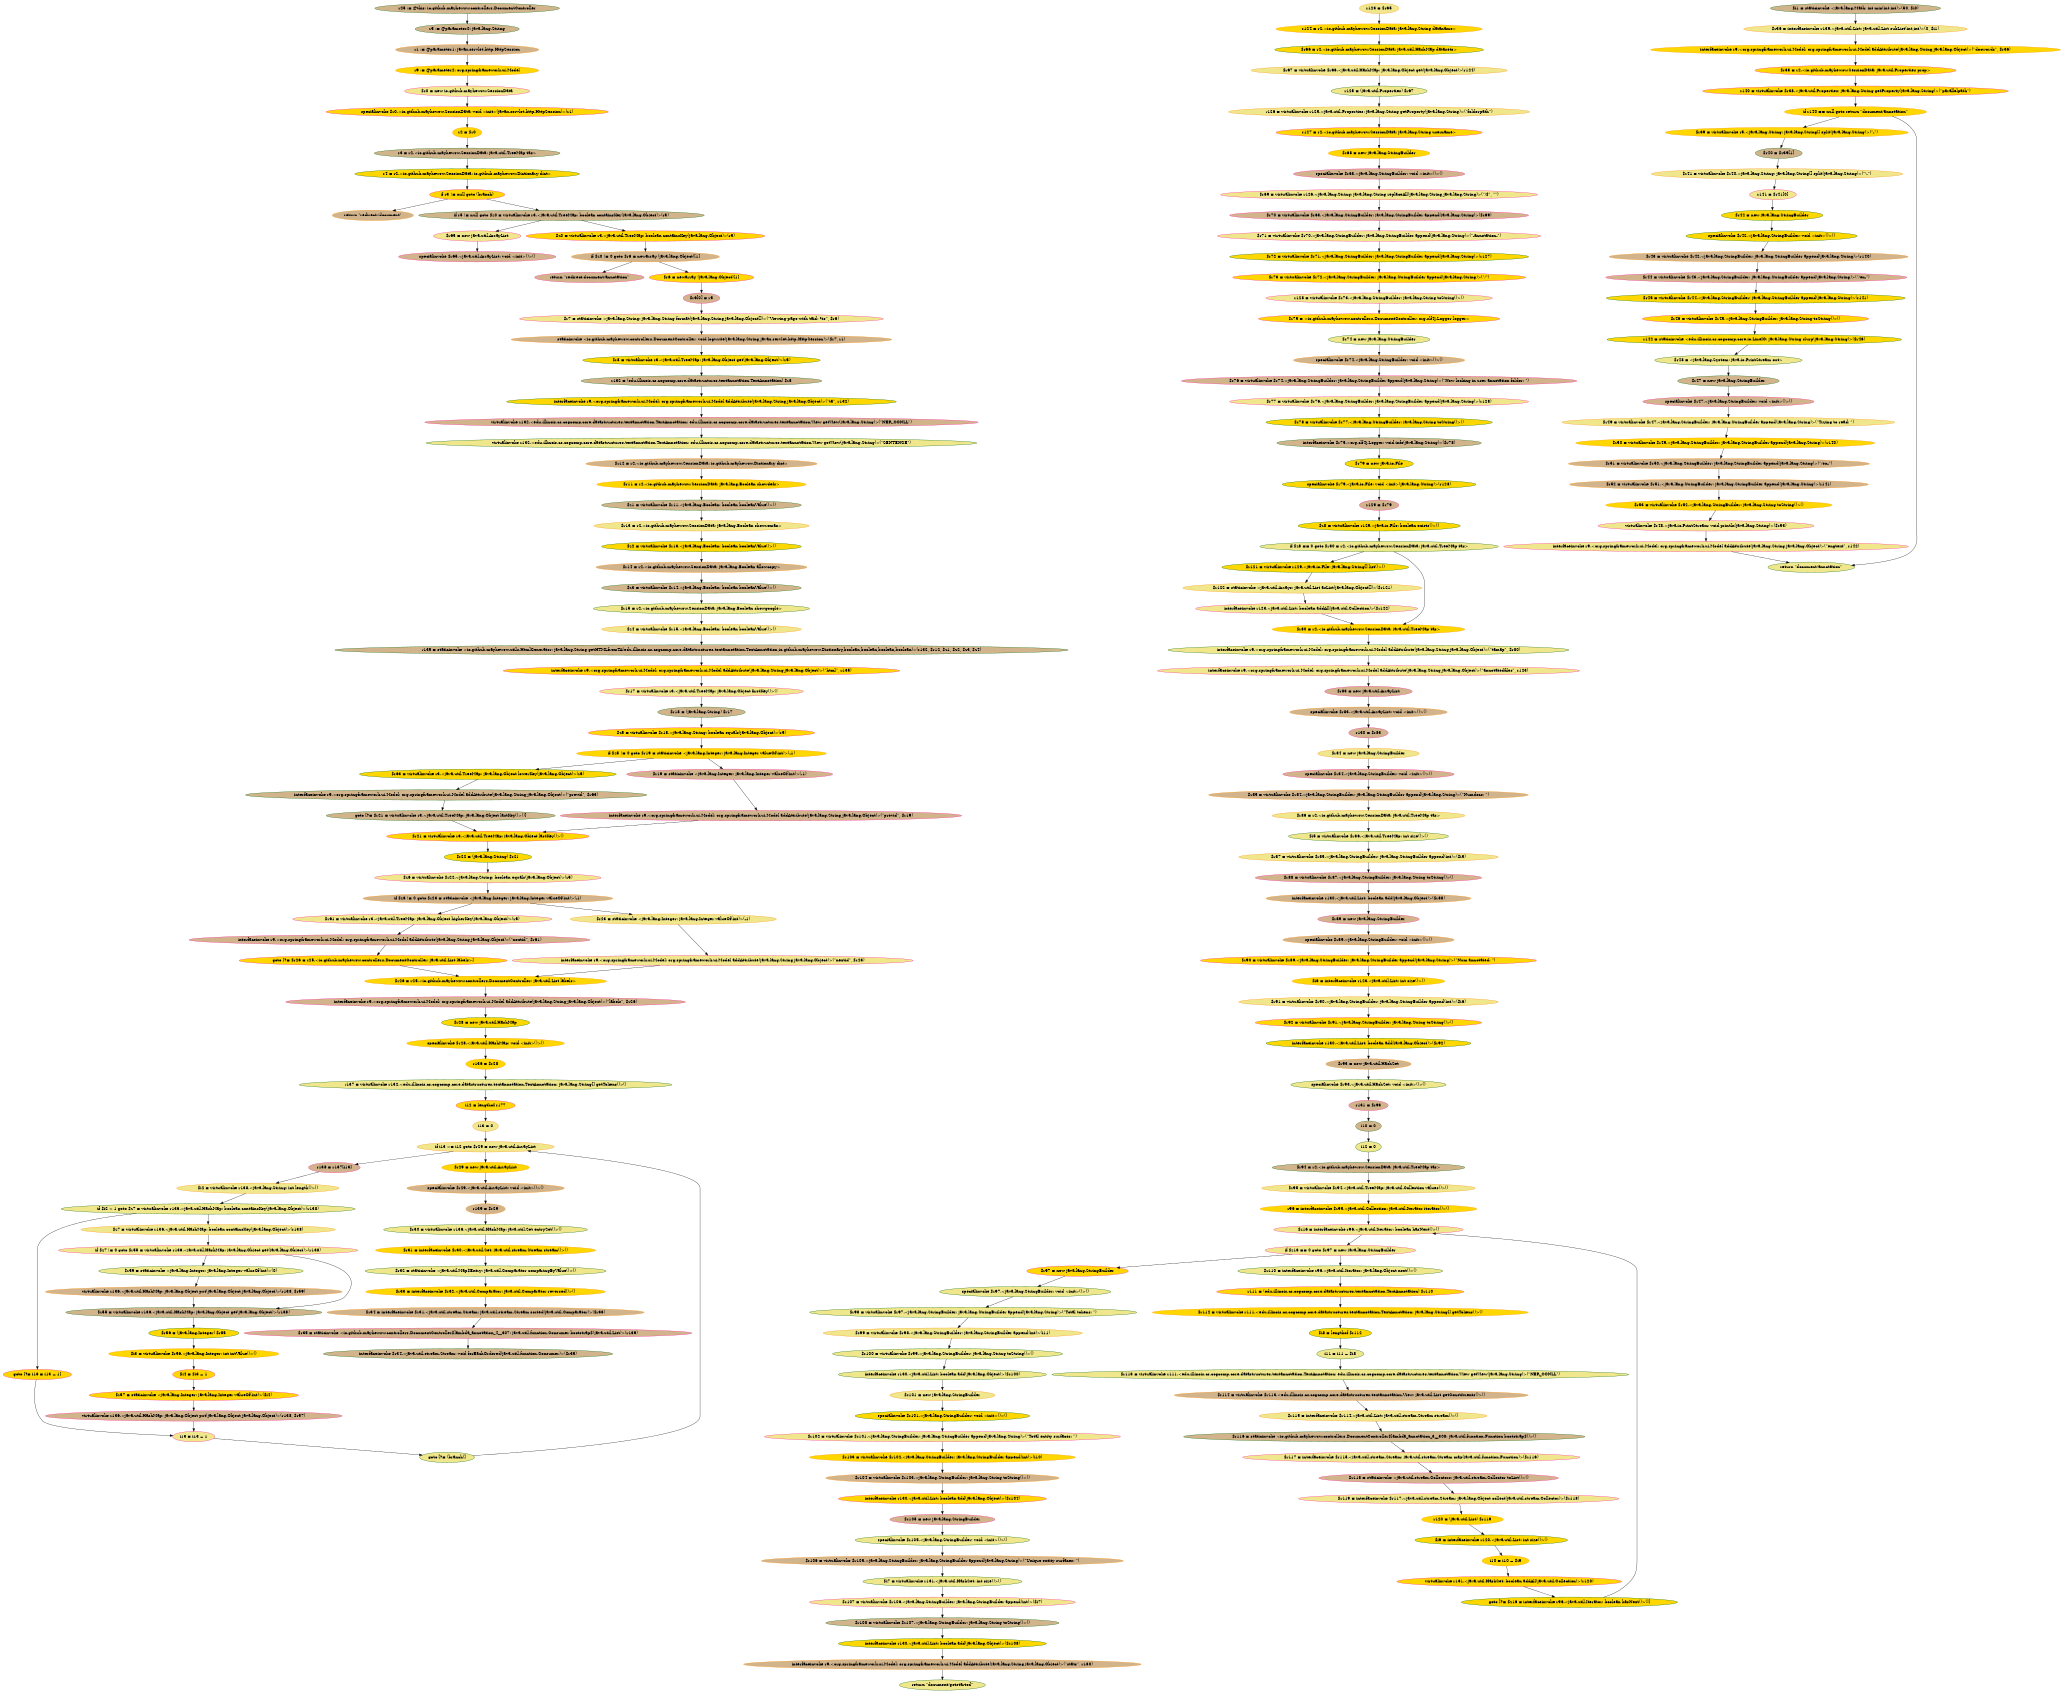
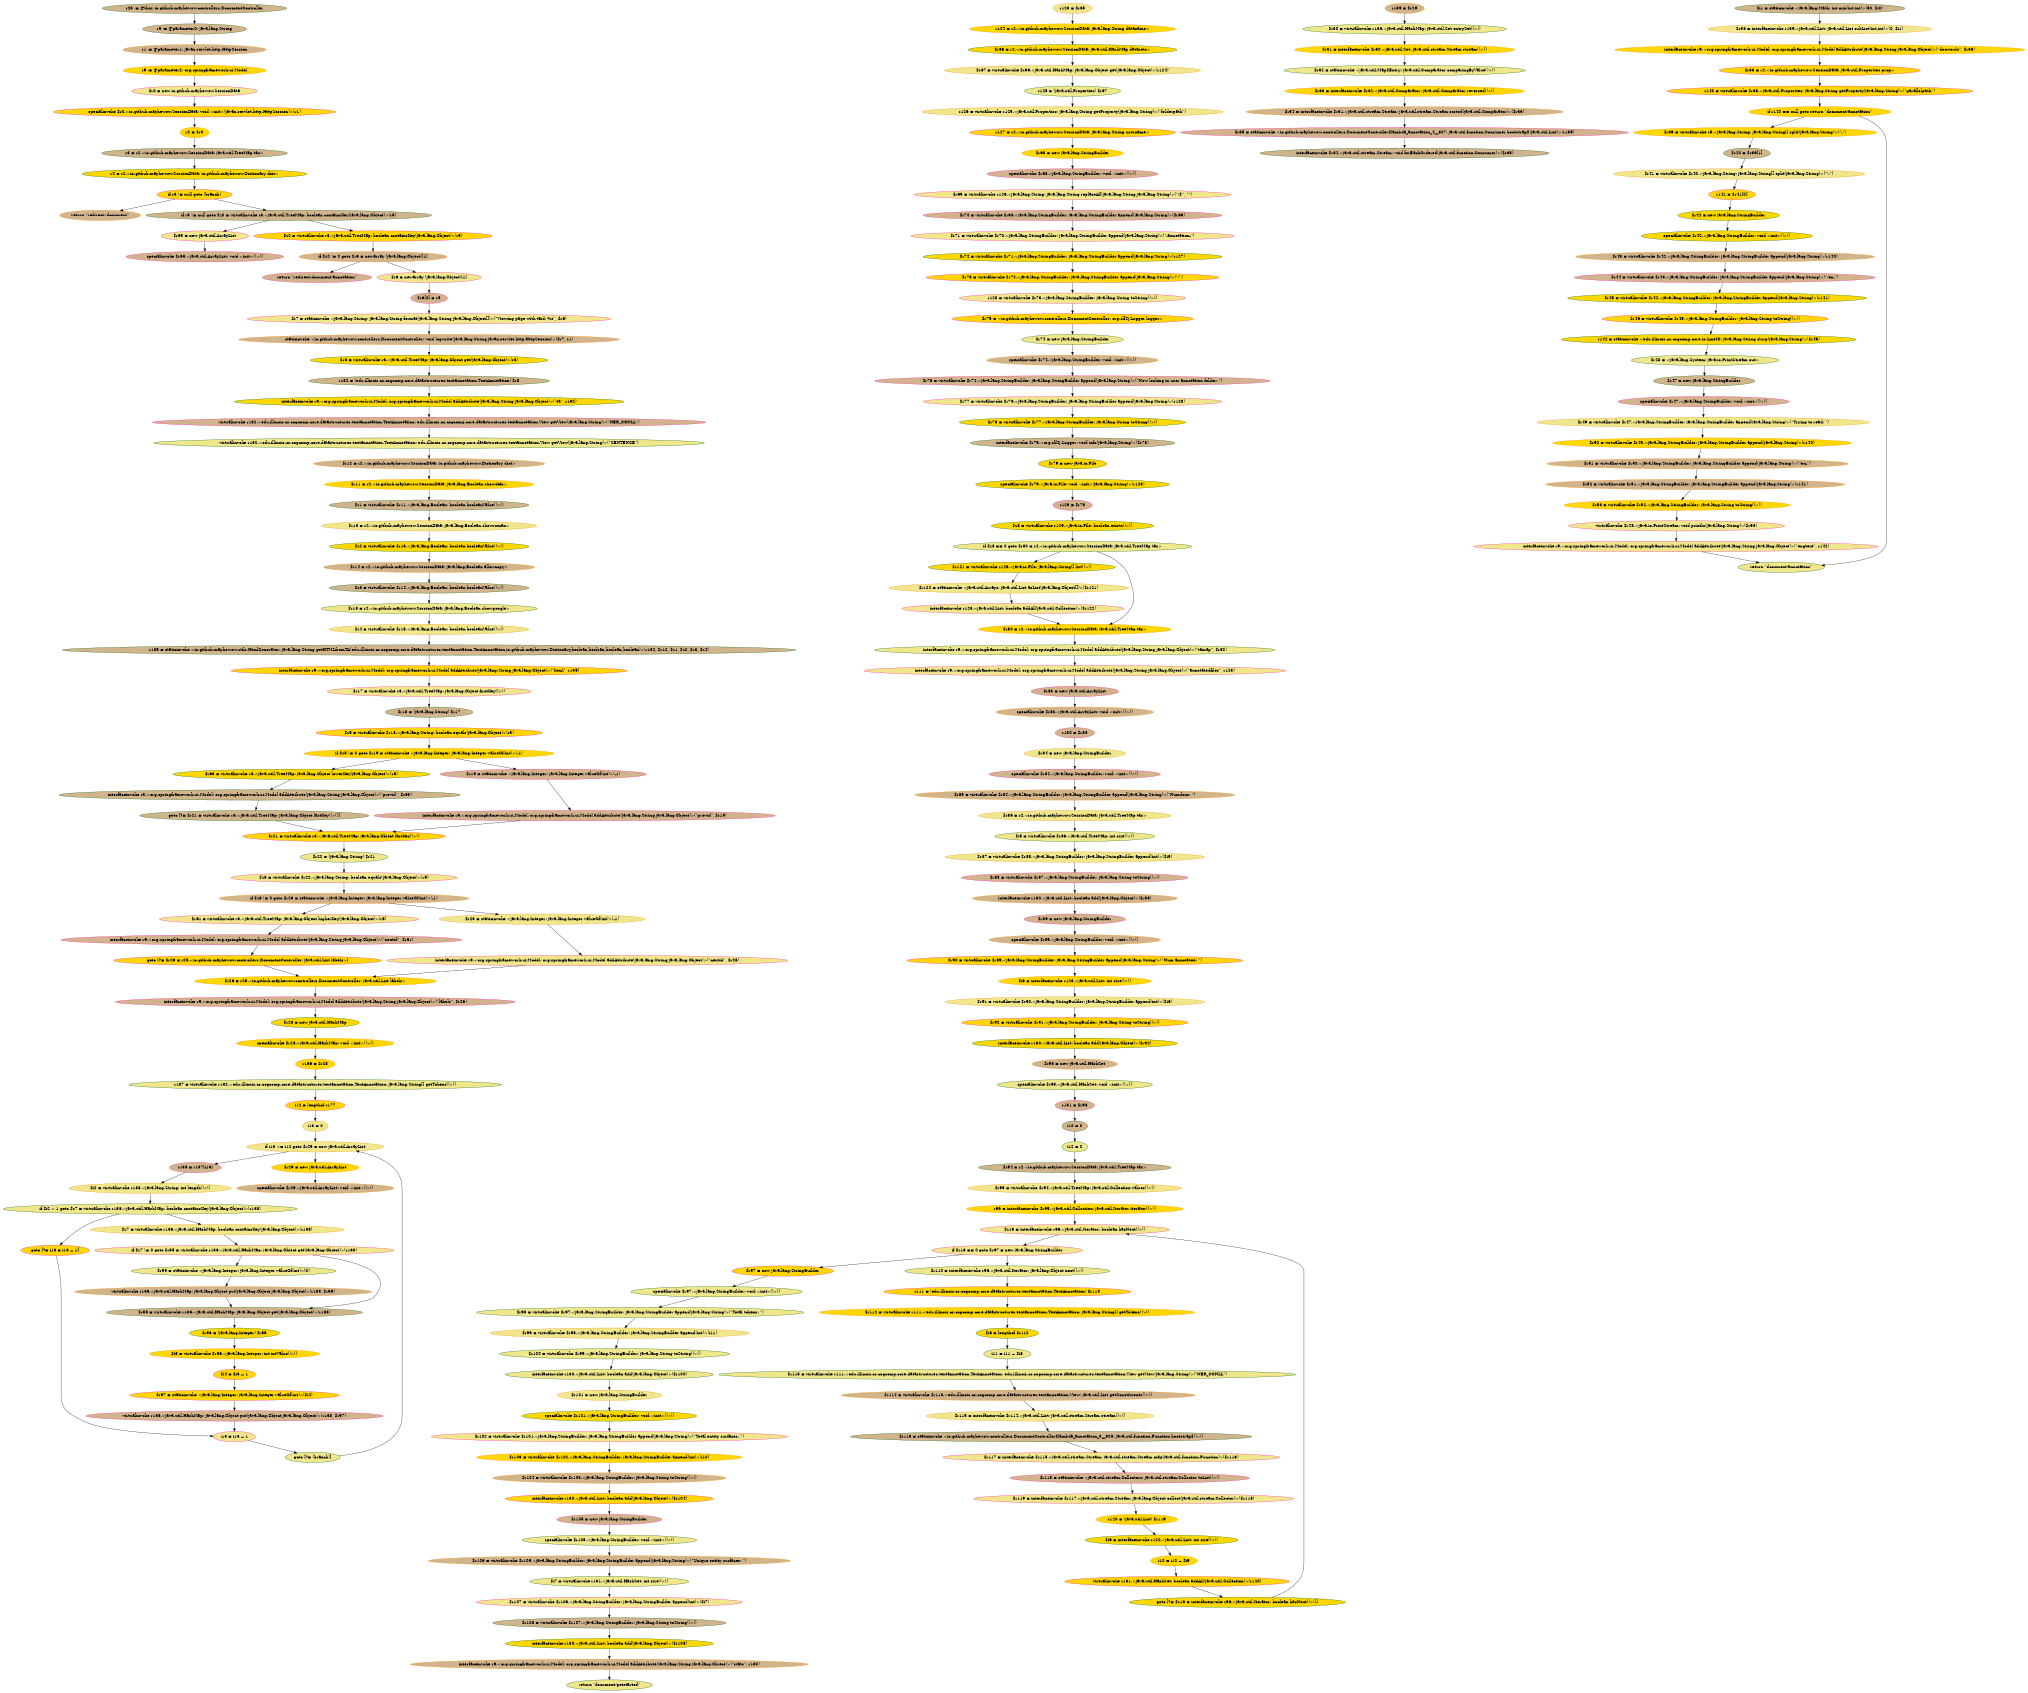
node "r141 = $r41[0]": fillcolor khaki -> gold
node "$r6 = newarray (java.lang.Object)[1]": fillcolor gold -> khaki
node "$r22 = (java.lang.String) $r21": fillcolor gold -> khaki
edge "specialinvoke $r29.<java.util.ArrayList: void <init>()>()" -> "r139 = $r29": removed
